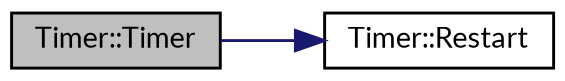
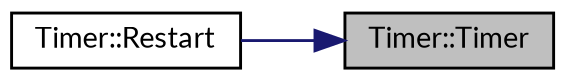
edge "Timer::Timer" -> "Timer::Restart": reversed
